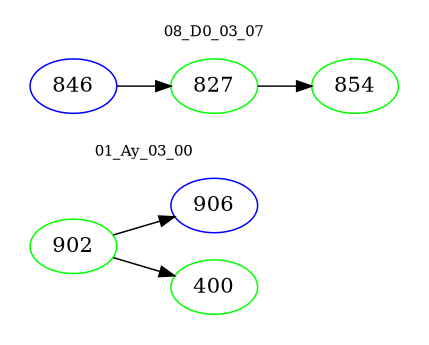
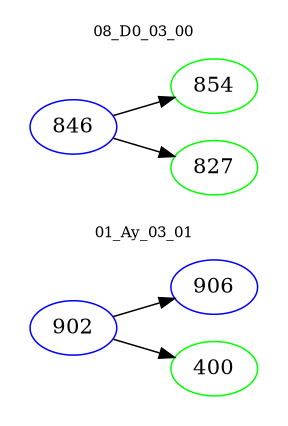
cluster "08_D0_03_07": label "08_D0_03_07" -> "08_D0_03_00"
edge "827" -> "854": now "846" -> "854"
cluster "01_Ay_03_00": label "01_Ay_03_00" -> "01_Ay_03_01"
node "902": color green -> blue
